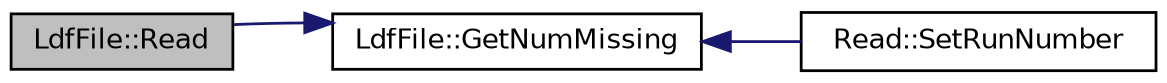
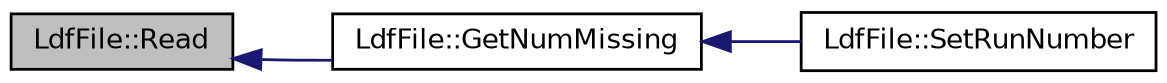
edge "LdfFile::Read" -> "LdfFile::GetNumMissing": reversed
node "Read::SetRunNumber": label "Read::SetRunNumber" -> "LdfFile::SetRunNumber"
